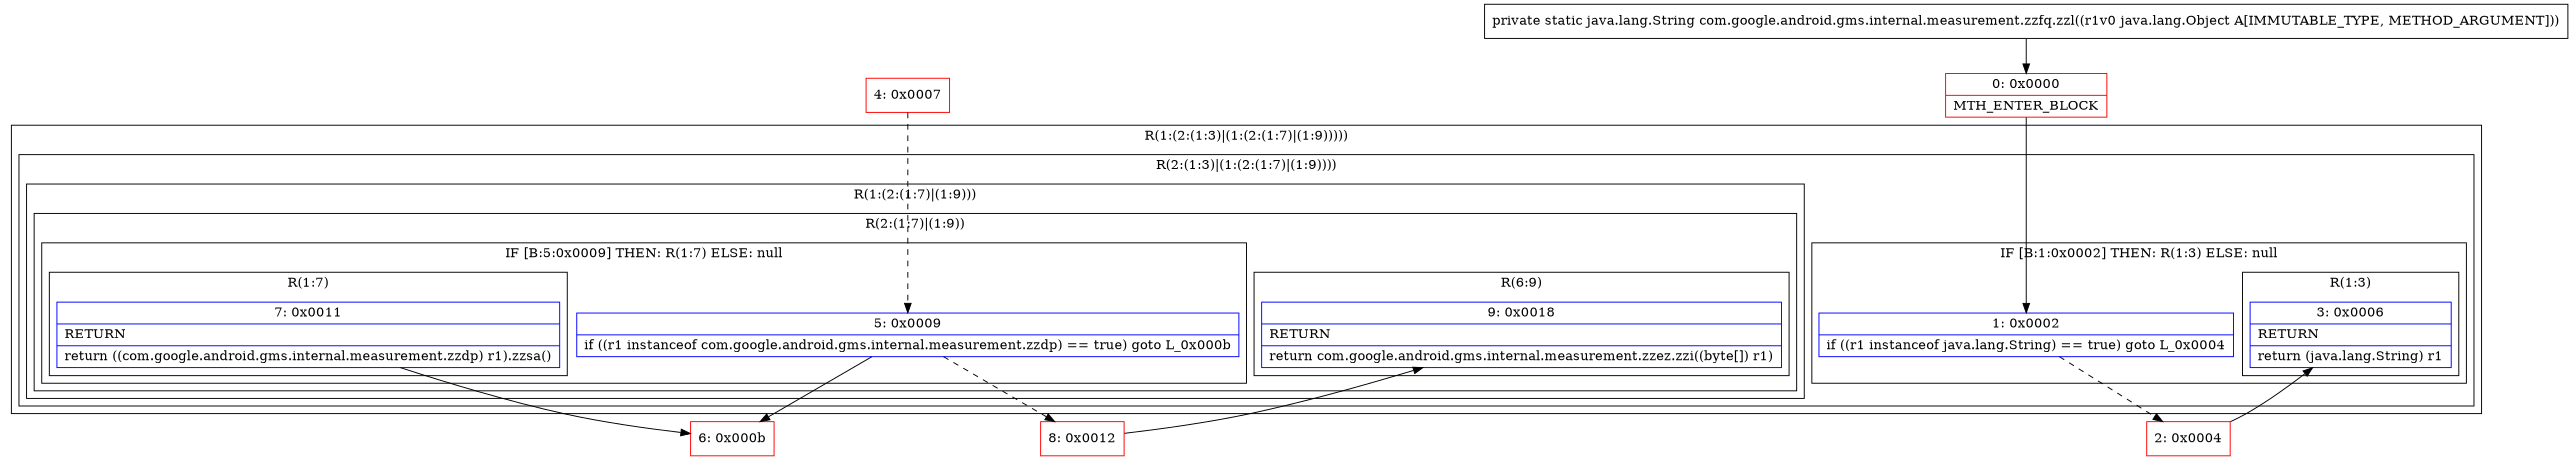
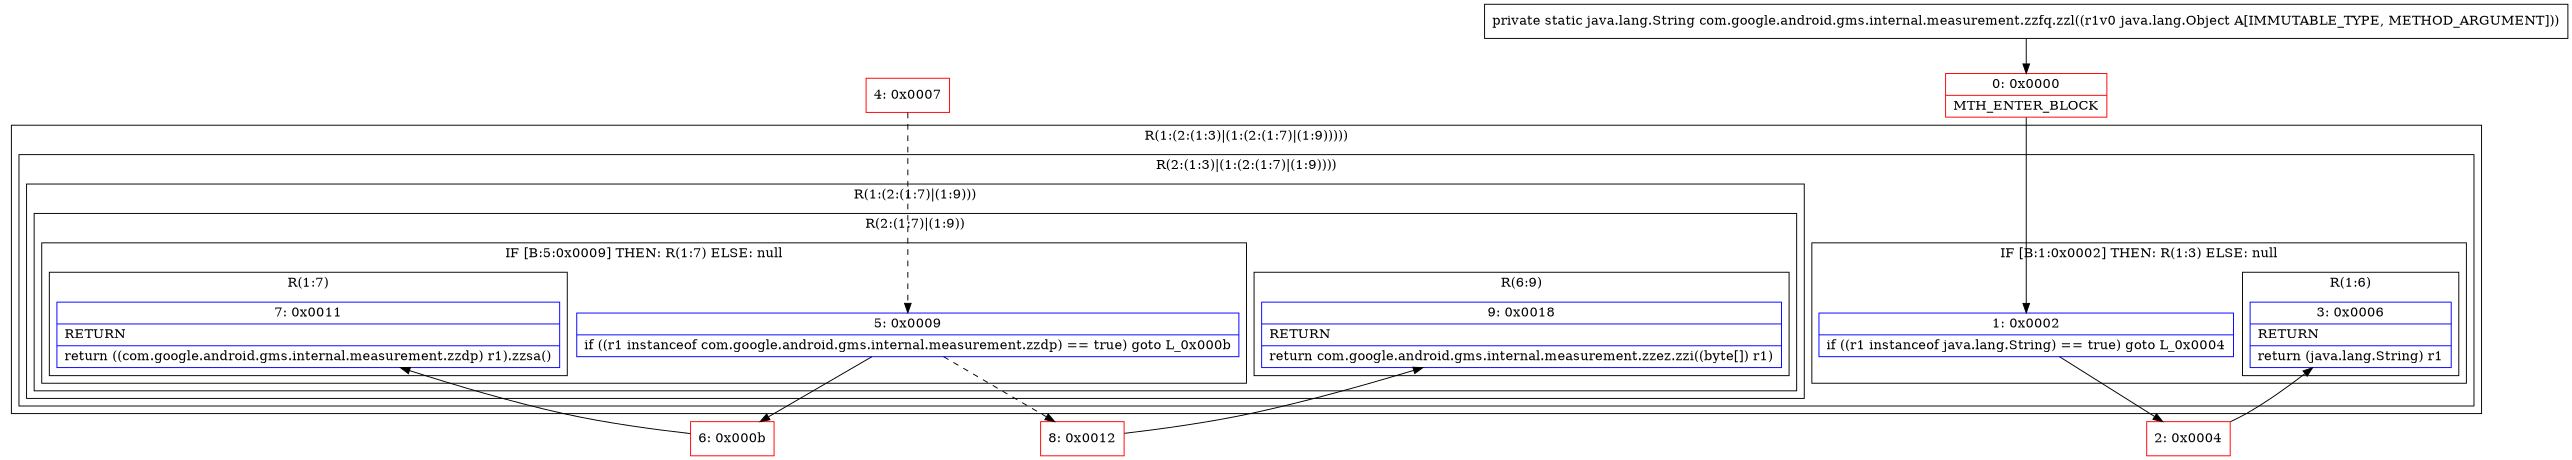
cluster "R(1:3)": label "R(1:3)" -> "R(1:6)"
edge "1: 0x0002" -> "2: 0x0004": style dashed -> solid
edge "7: 0x0011" -> "6: 0x000b": reversed
